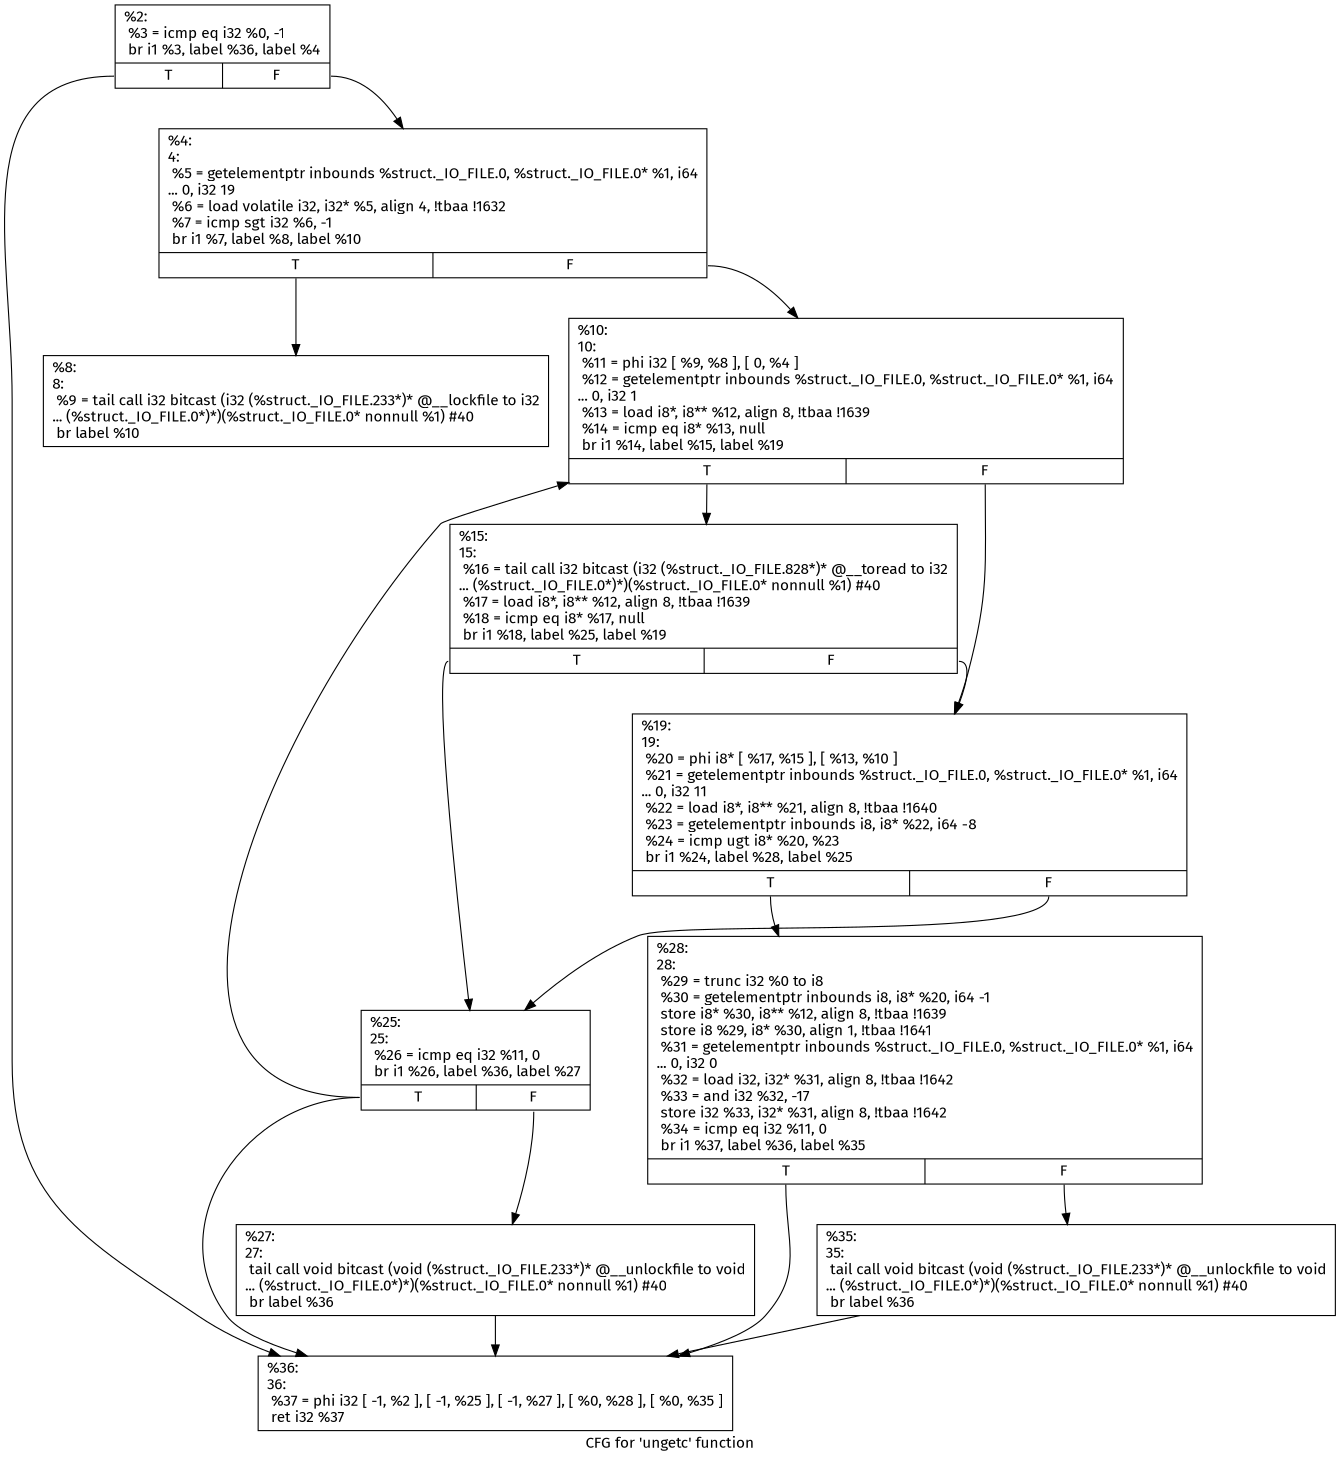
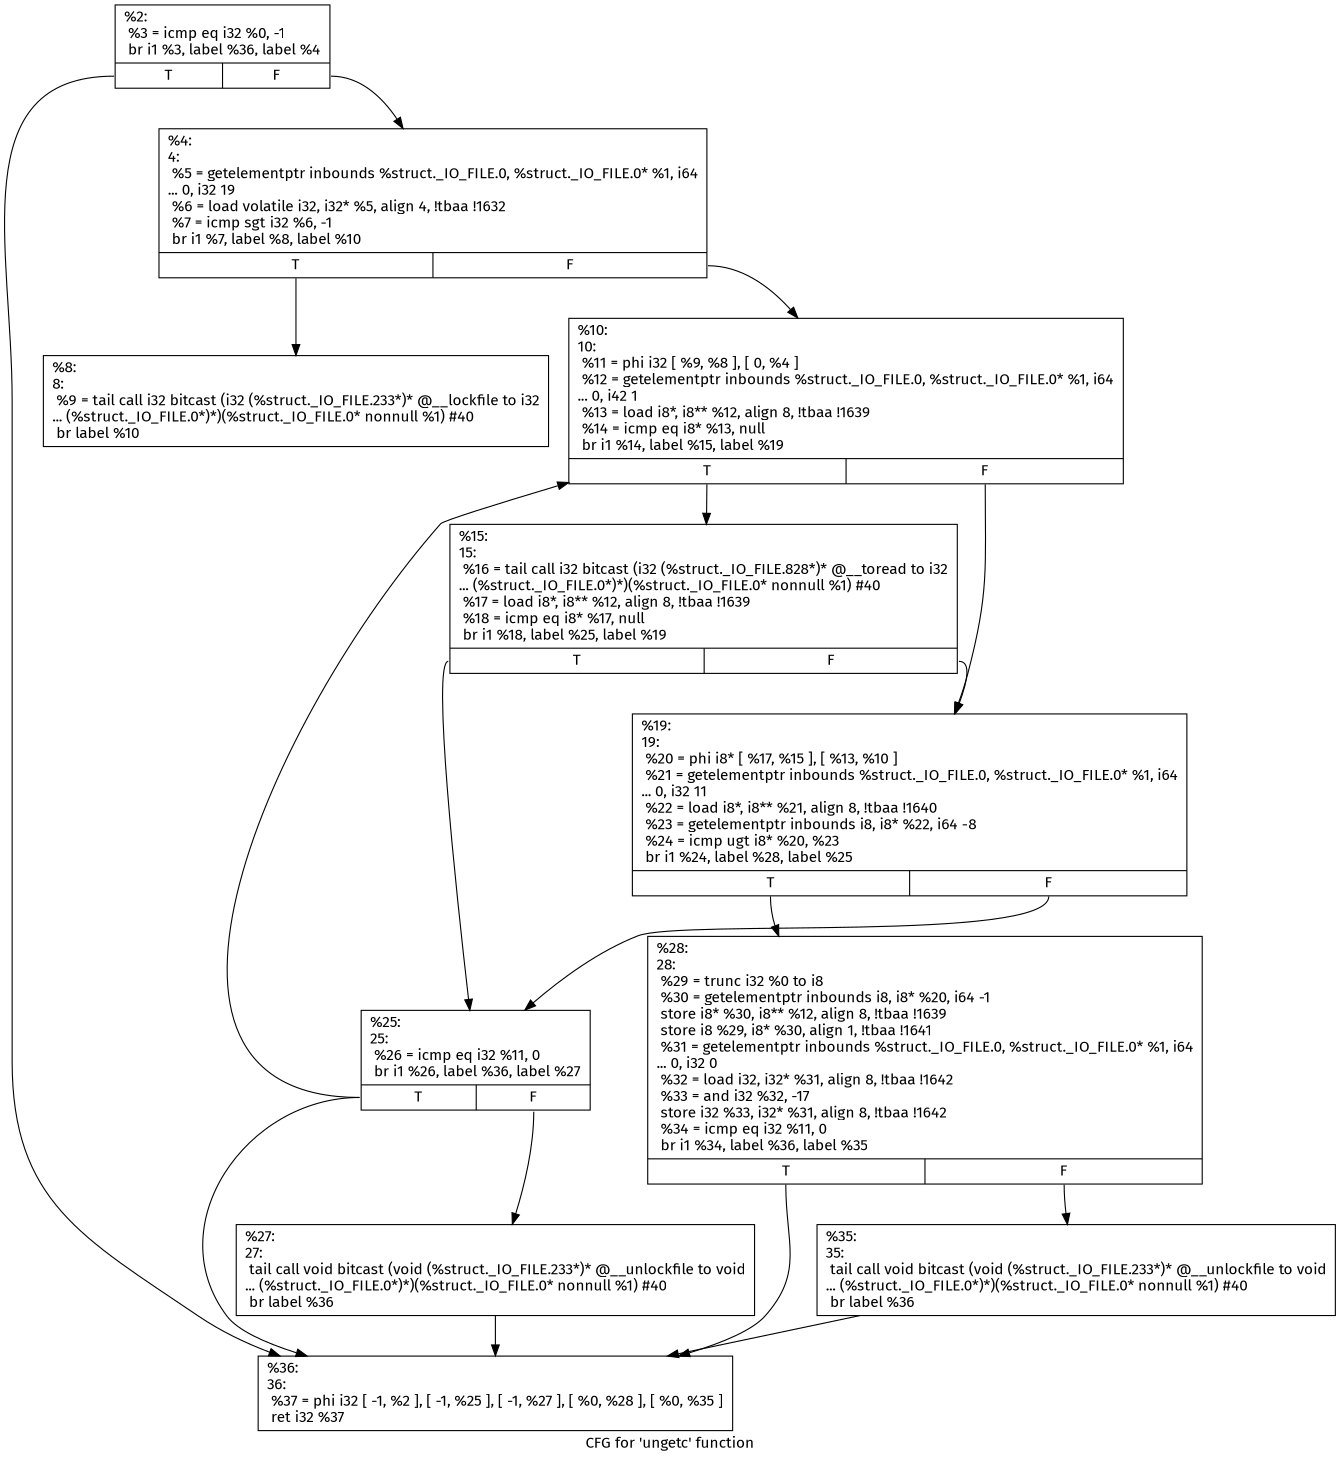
node "%10:": text "... 0, i32 1" -> "... 0, i42 1"
node "%28:": text "br i1 %37, label %36, label %35" -> "br i1 %34, label %36, label %35"
